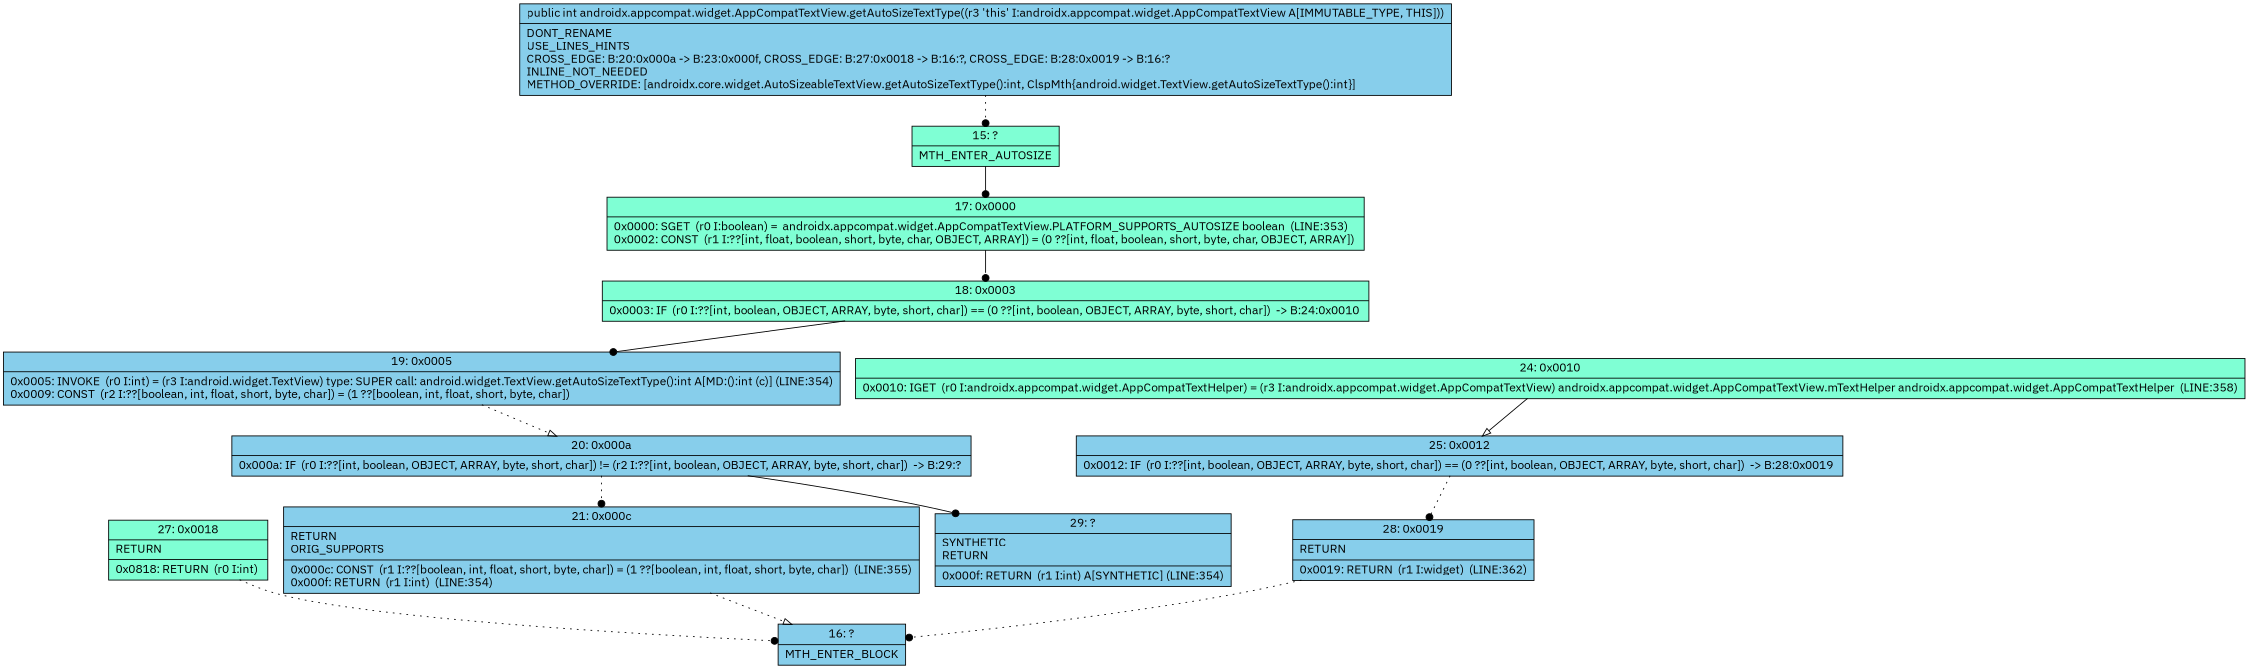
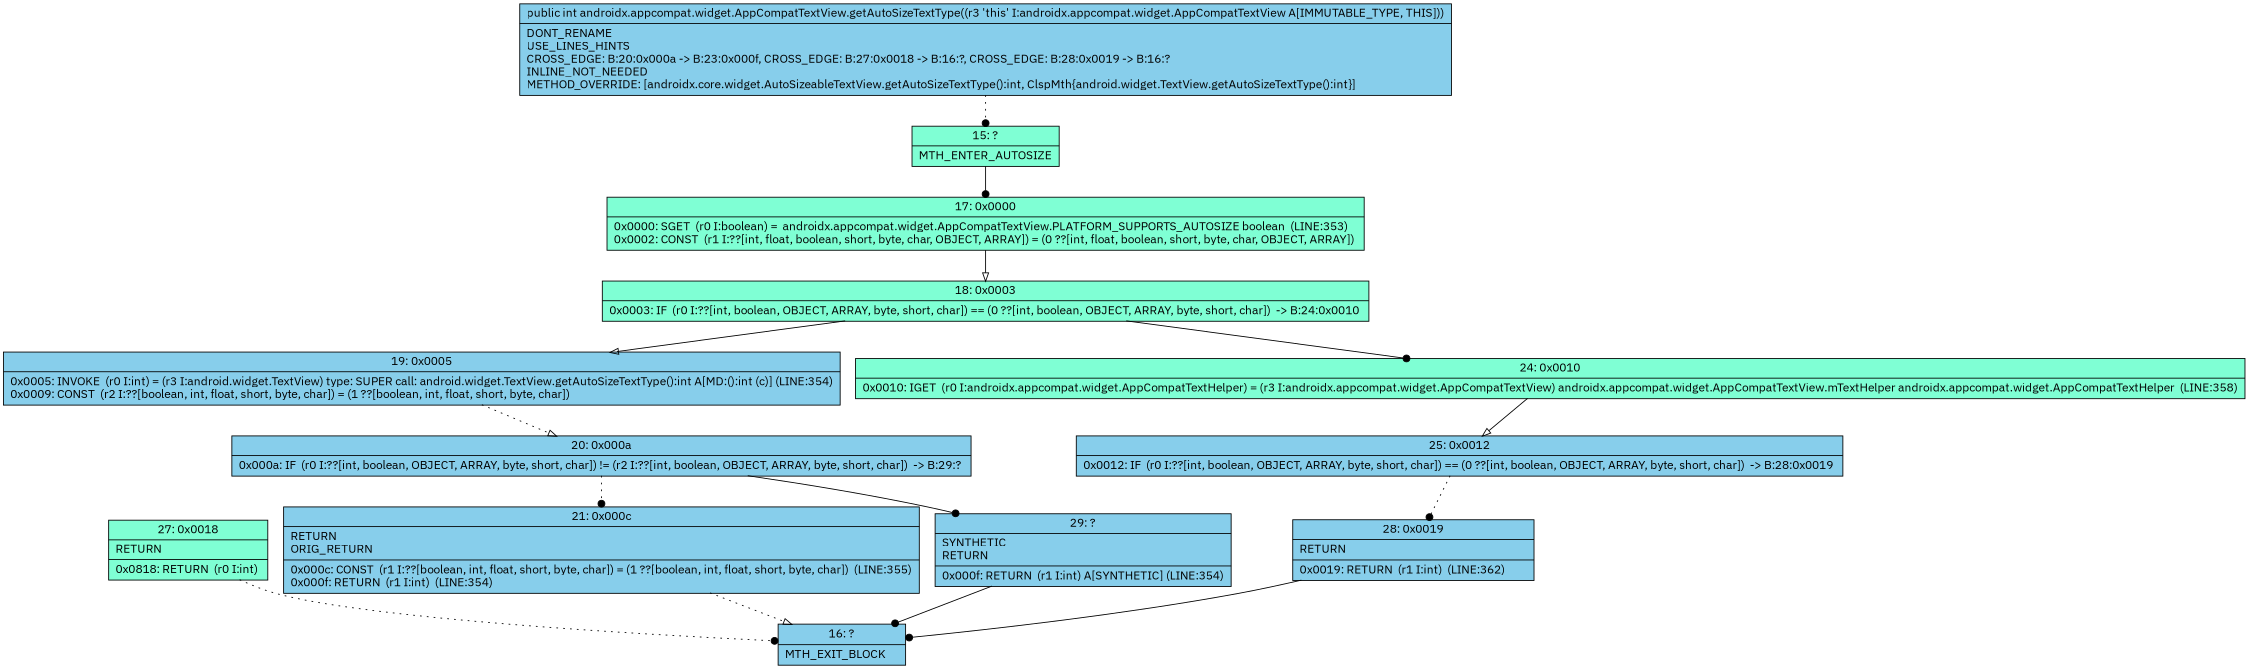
edge "17: 0x0000" -> "18: 0x0003": arrowhead dot -> onormal
edge "18: 0x0003" -> "19: 0x0005": arrowhead dot -> onormal
edge "18: 0x0003" -> "24: 0x0010": added
node "21: 0x000c": text "ORIG_SUPPORTS" -> "ORIG_RETURN"
node "28: 0x0019": text "0x0019: RETURN  (r1 I:widget)  (LINE:362)" -> "0x0019: RETURN  (r1 I:int)  (LINE:362)"
edge "29: ?" -> "16: ?": added
edge "28: 0x0019" -> "16: ?": style dotted -> solid
node "16: ?": text "MTH_ENTER_BLOCK" -> "MTH_EXIT_BLOCK"
